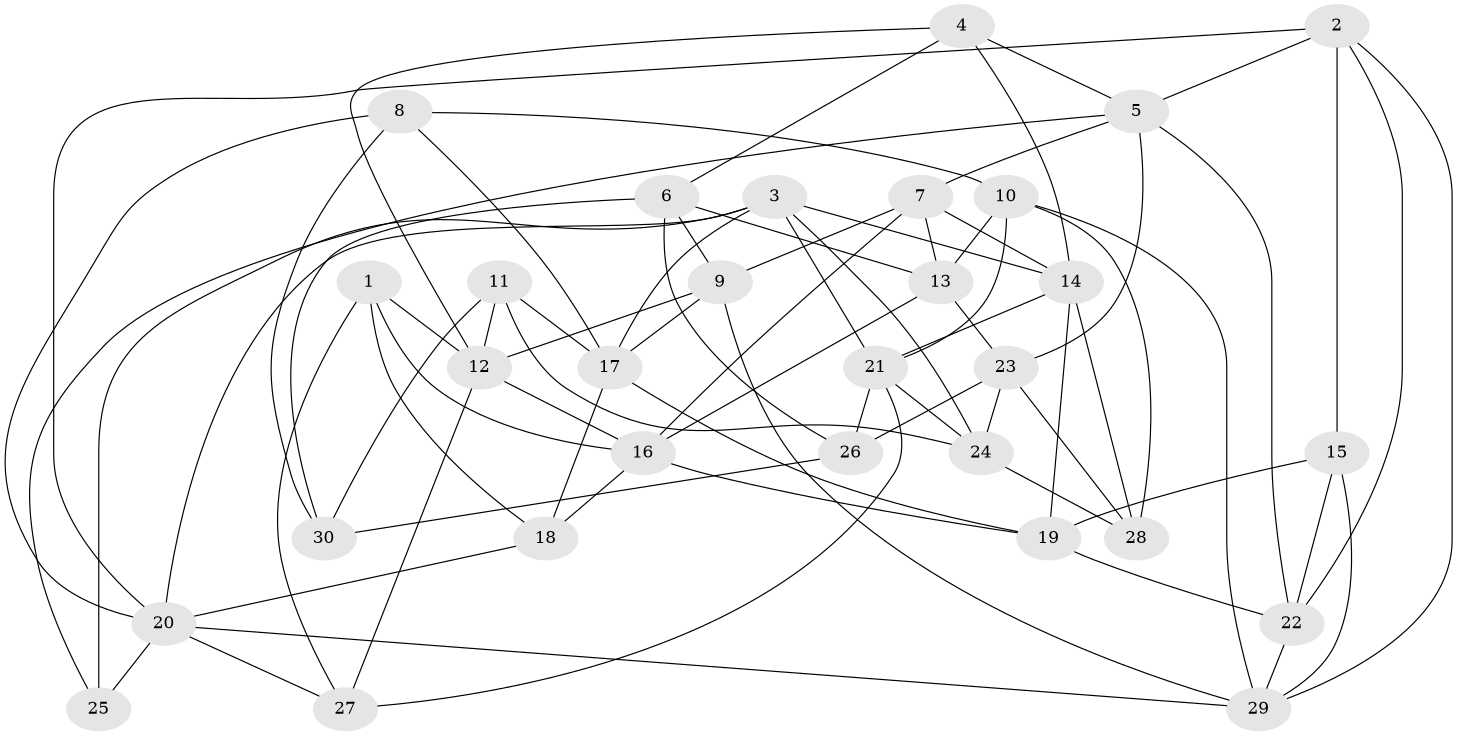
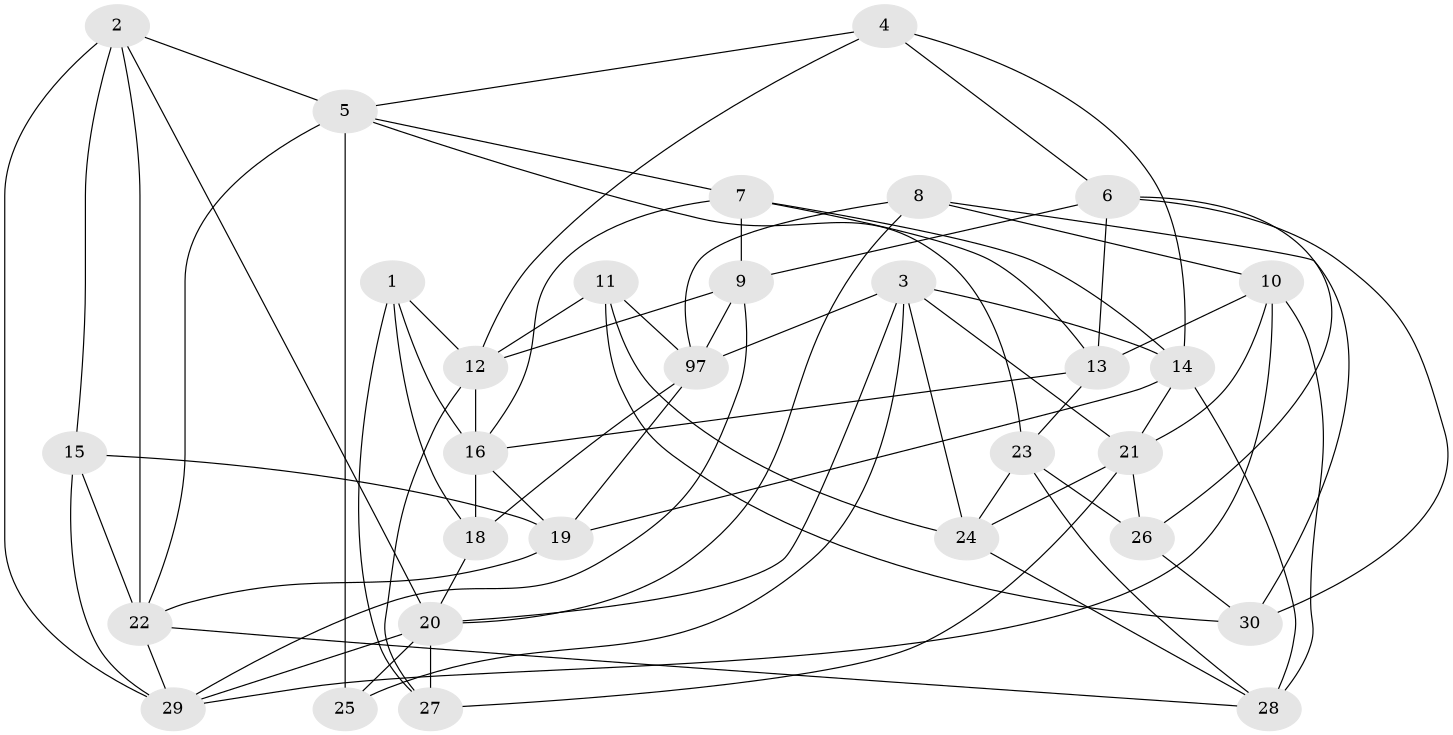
node "17": label "17" -> "97"
edge "22" -- "28": added
